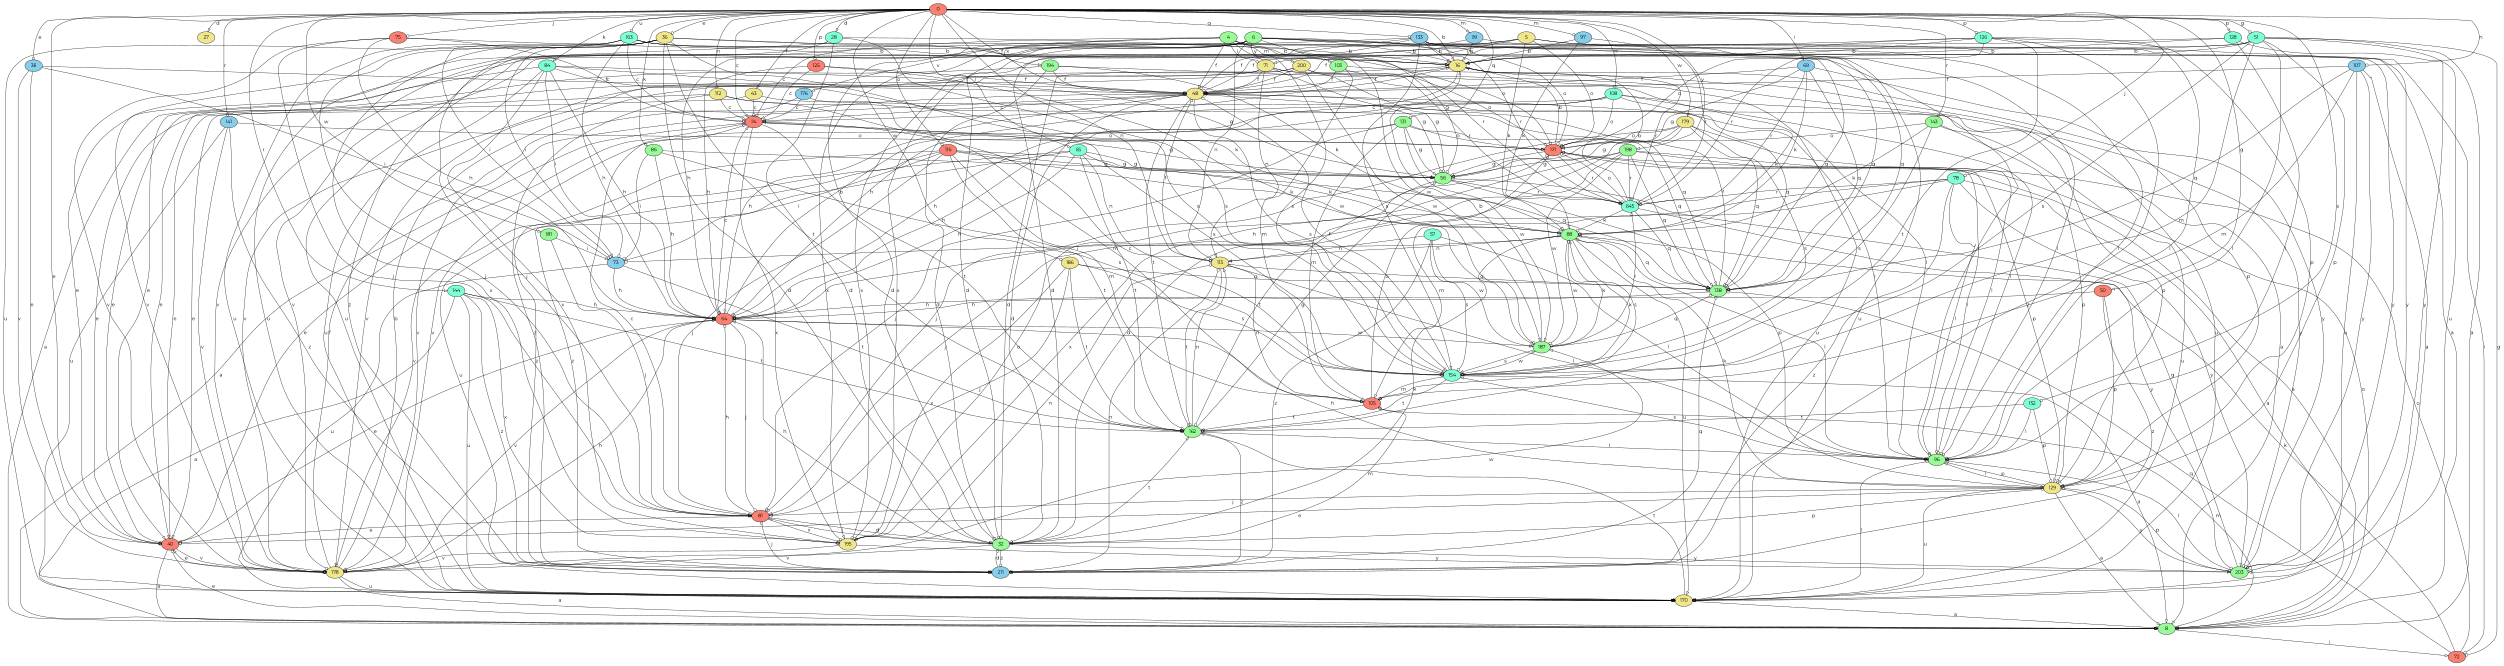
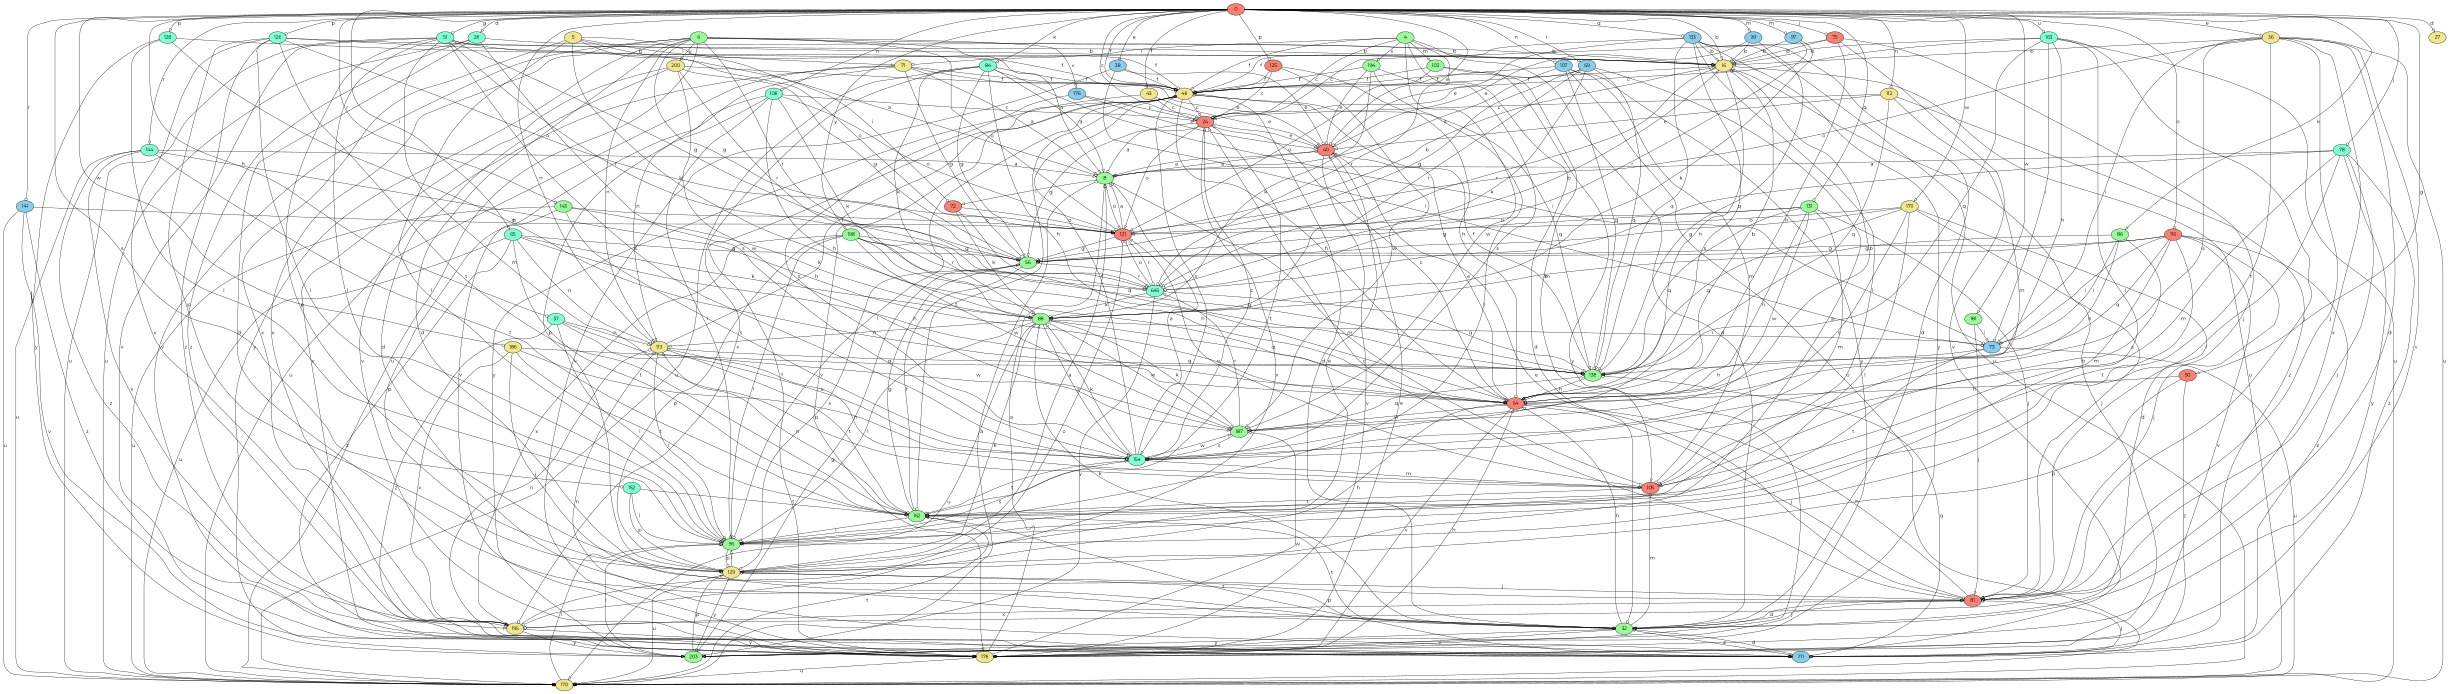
edge "0" -> "57": added, label "h"
edge "51" -> "72": now "51" -> "56"
edge "40" -> "24": reversed
